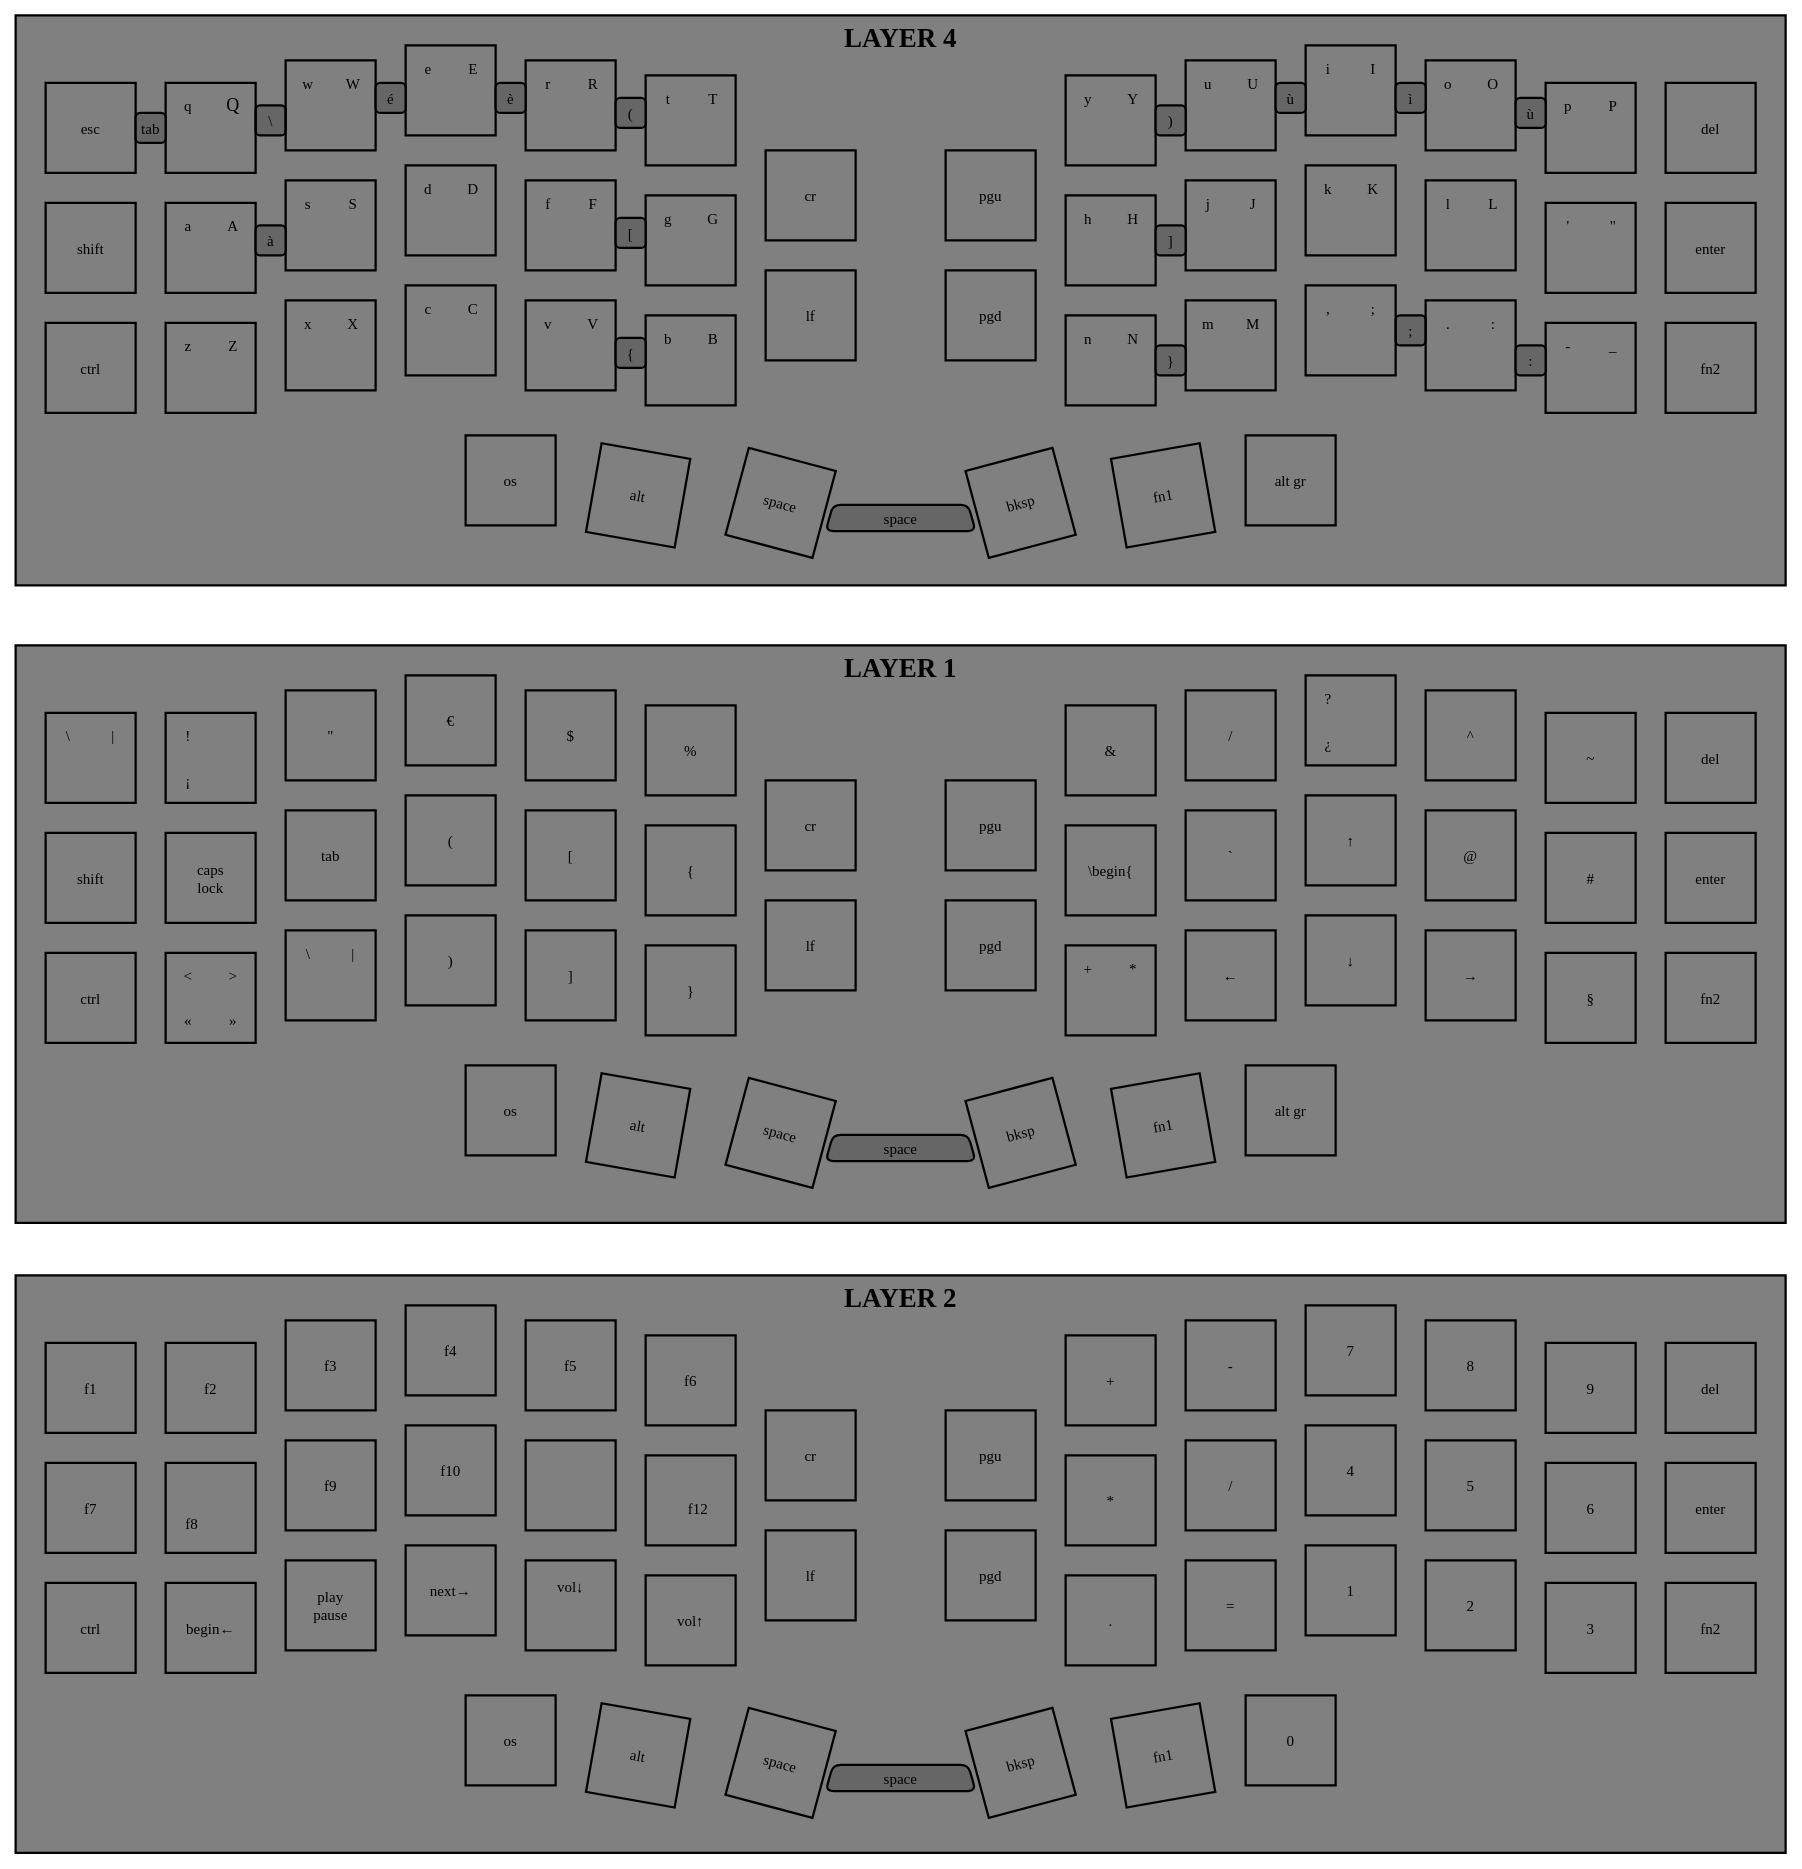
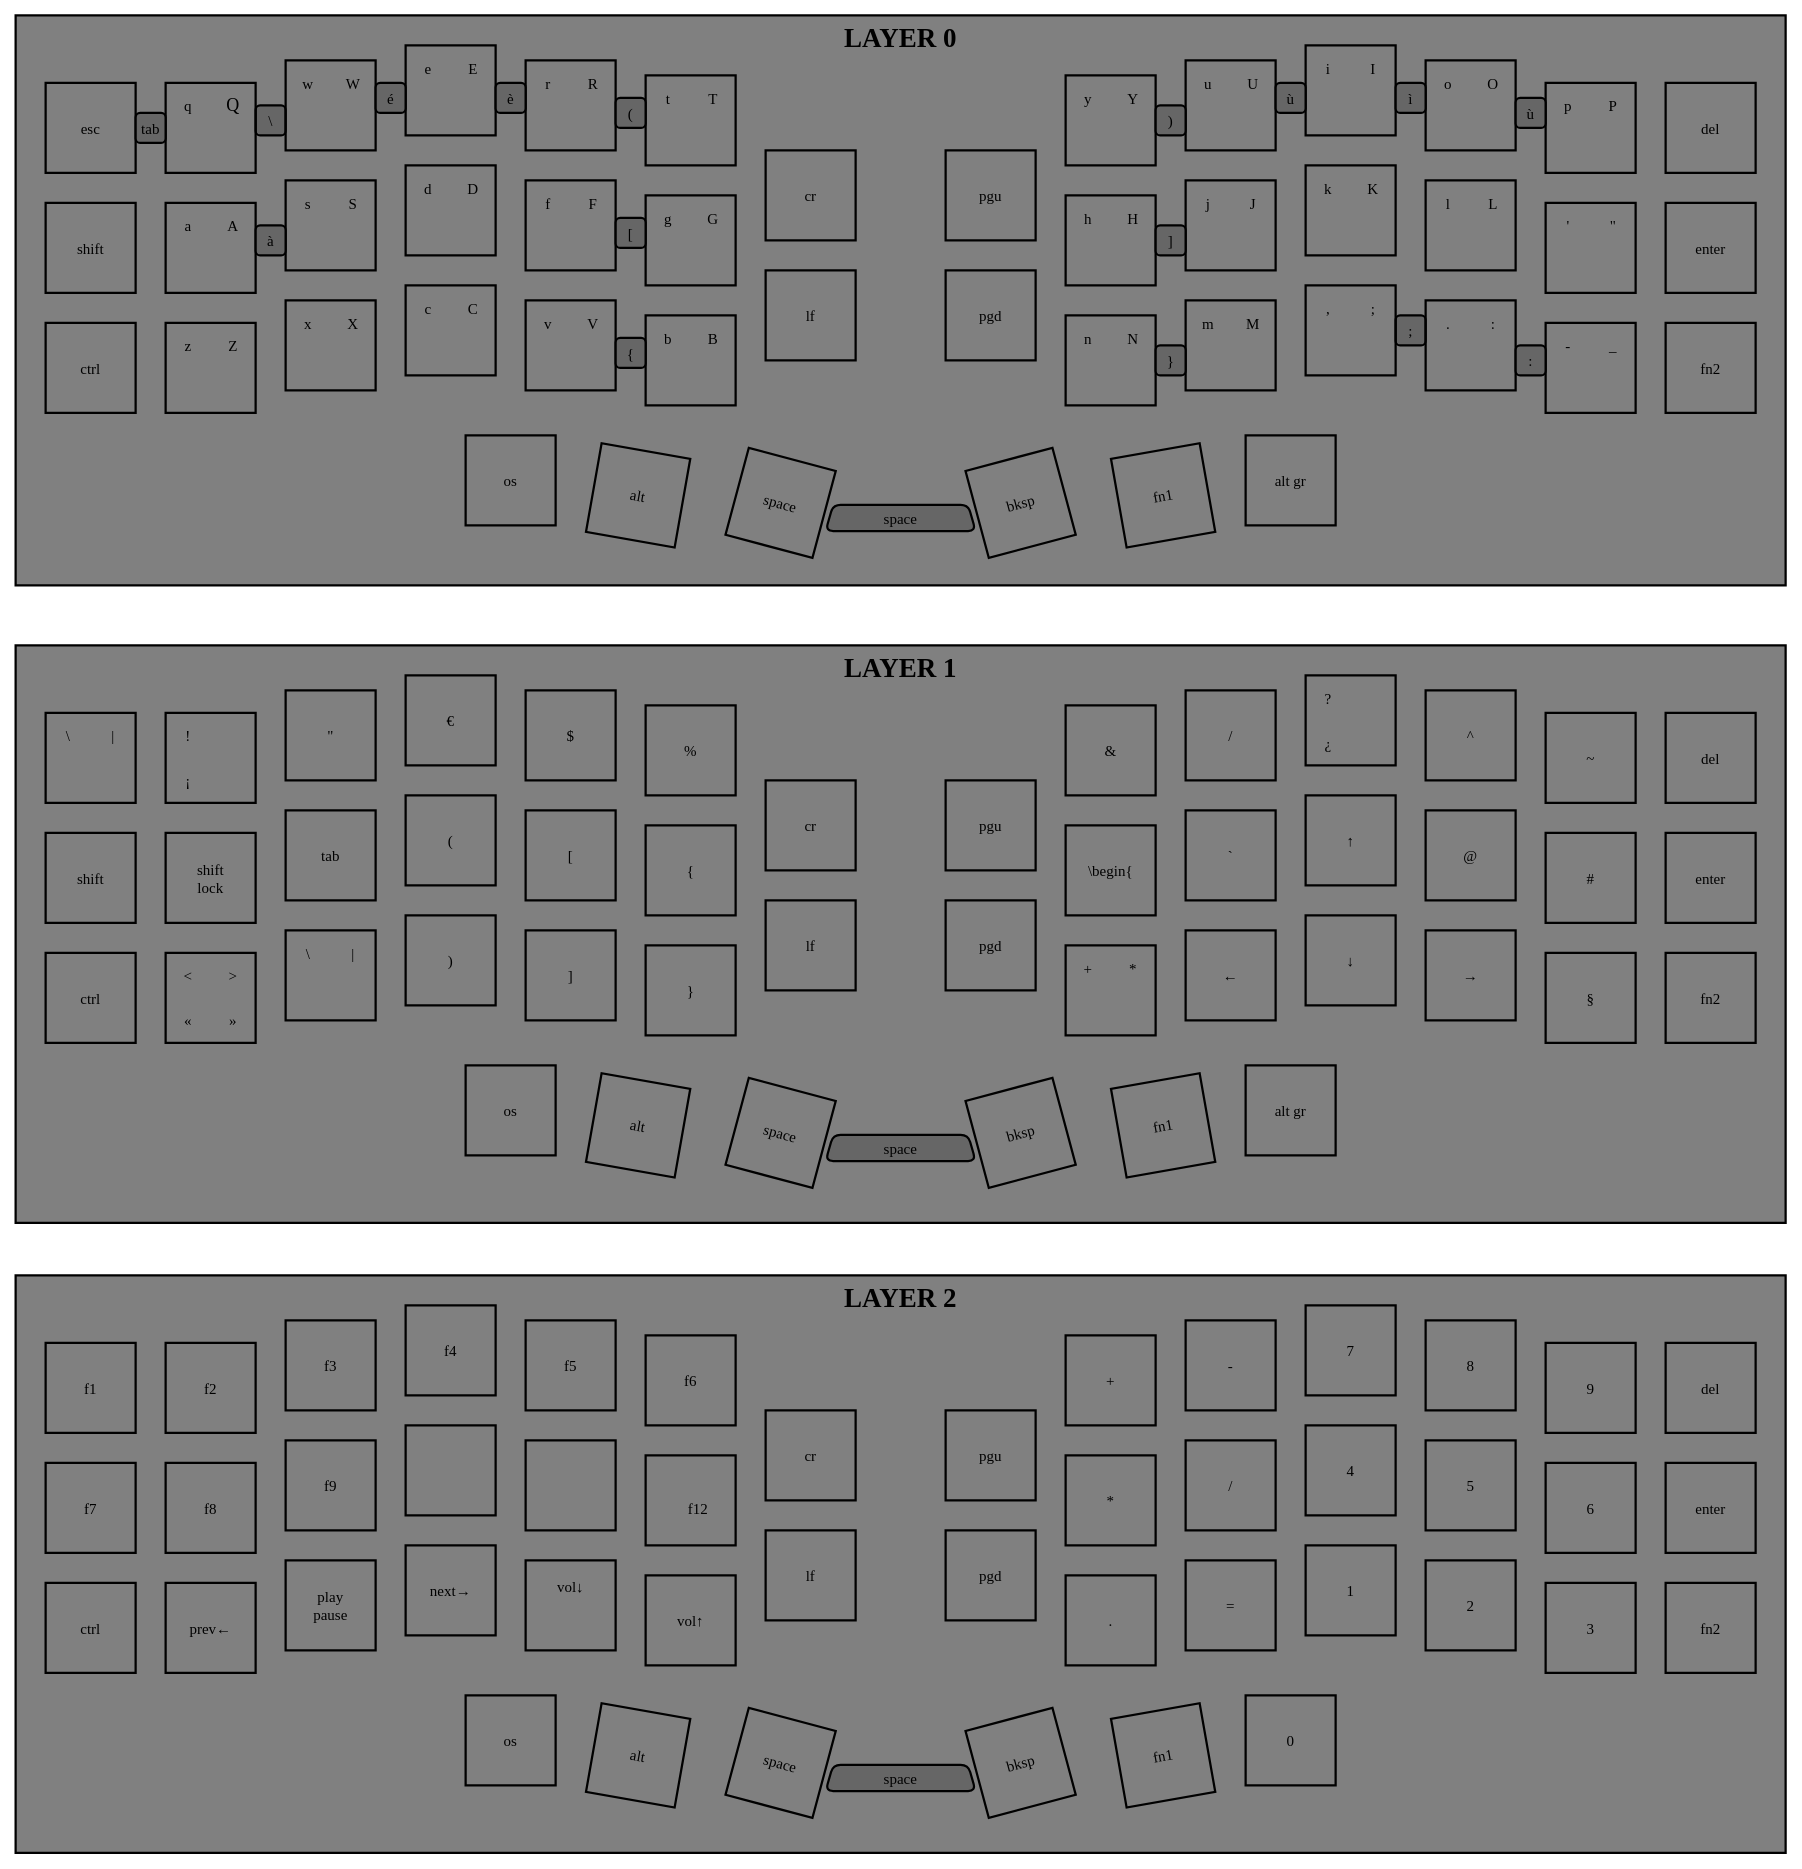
node "LAYER 4": label "LAYER 4" -> "LAYER 0"
node "caps lock": label "caps lock" -> "shift lock"
node "f10": removed
node "f8": moved (192, 1523) -> (210, 1508)
node "begin←": label "begin←" -> "prev←"
